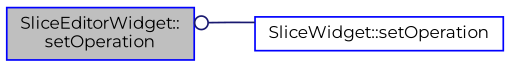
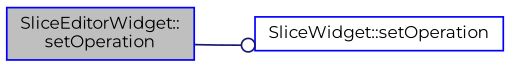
edge "SliceWidget::setOperation" -> "SliceEditorWidget:: setOperation": reversed
